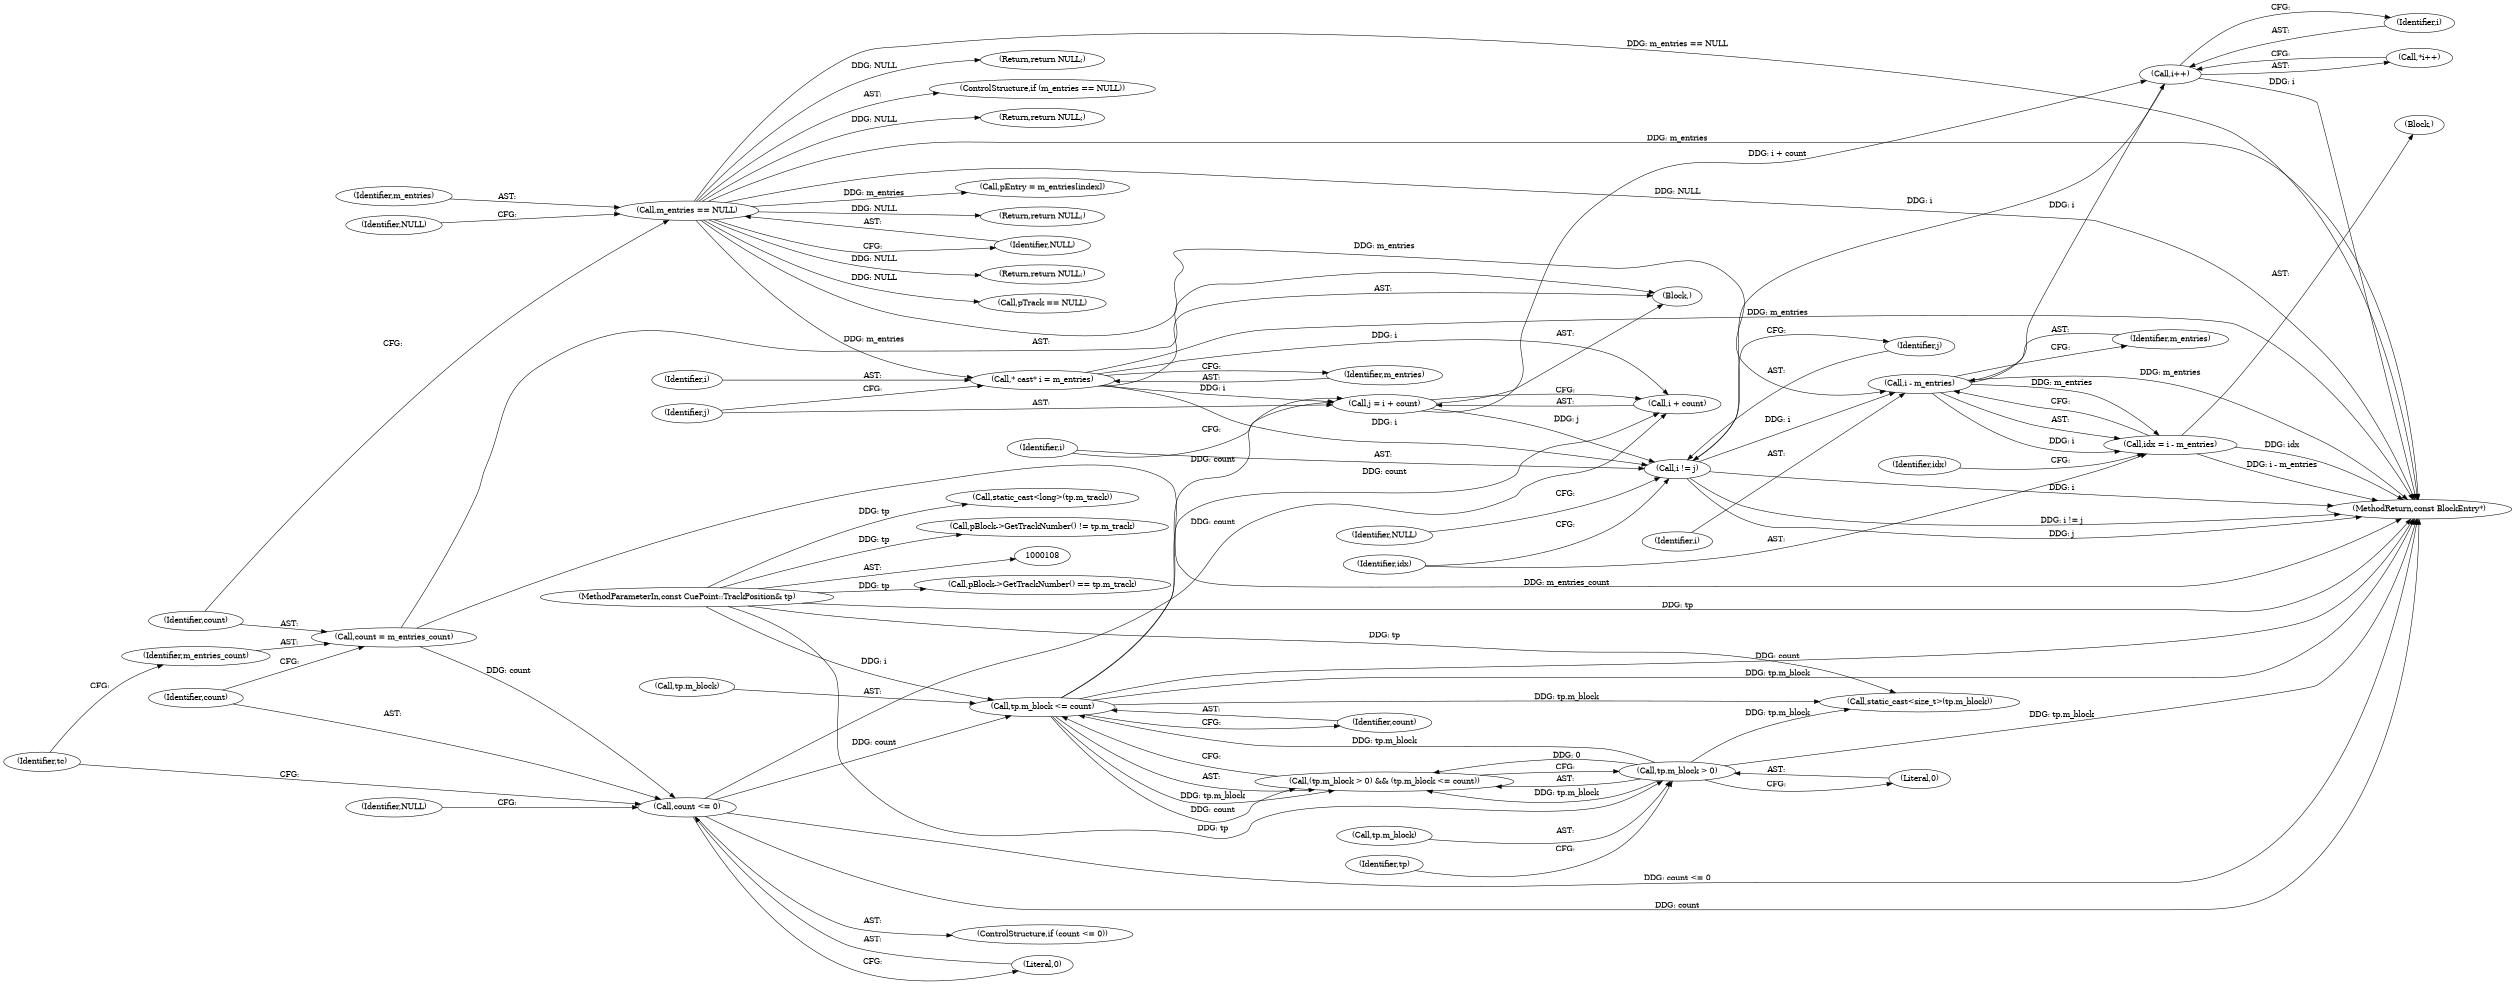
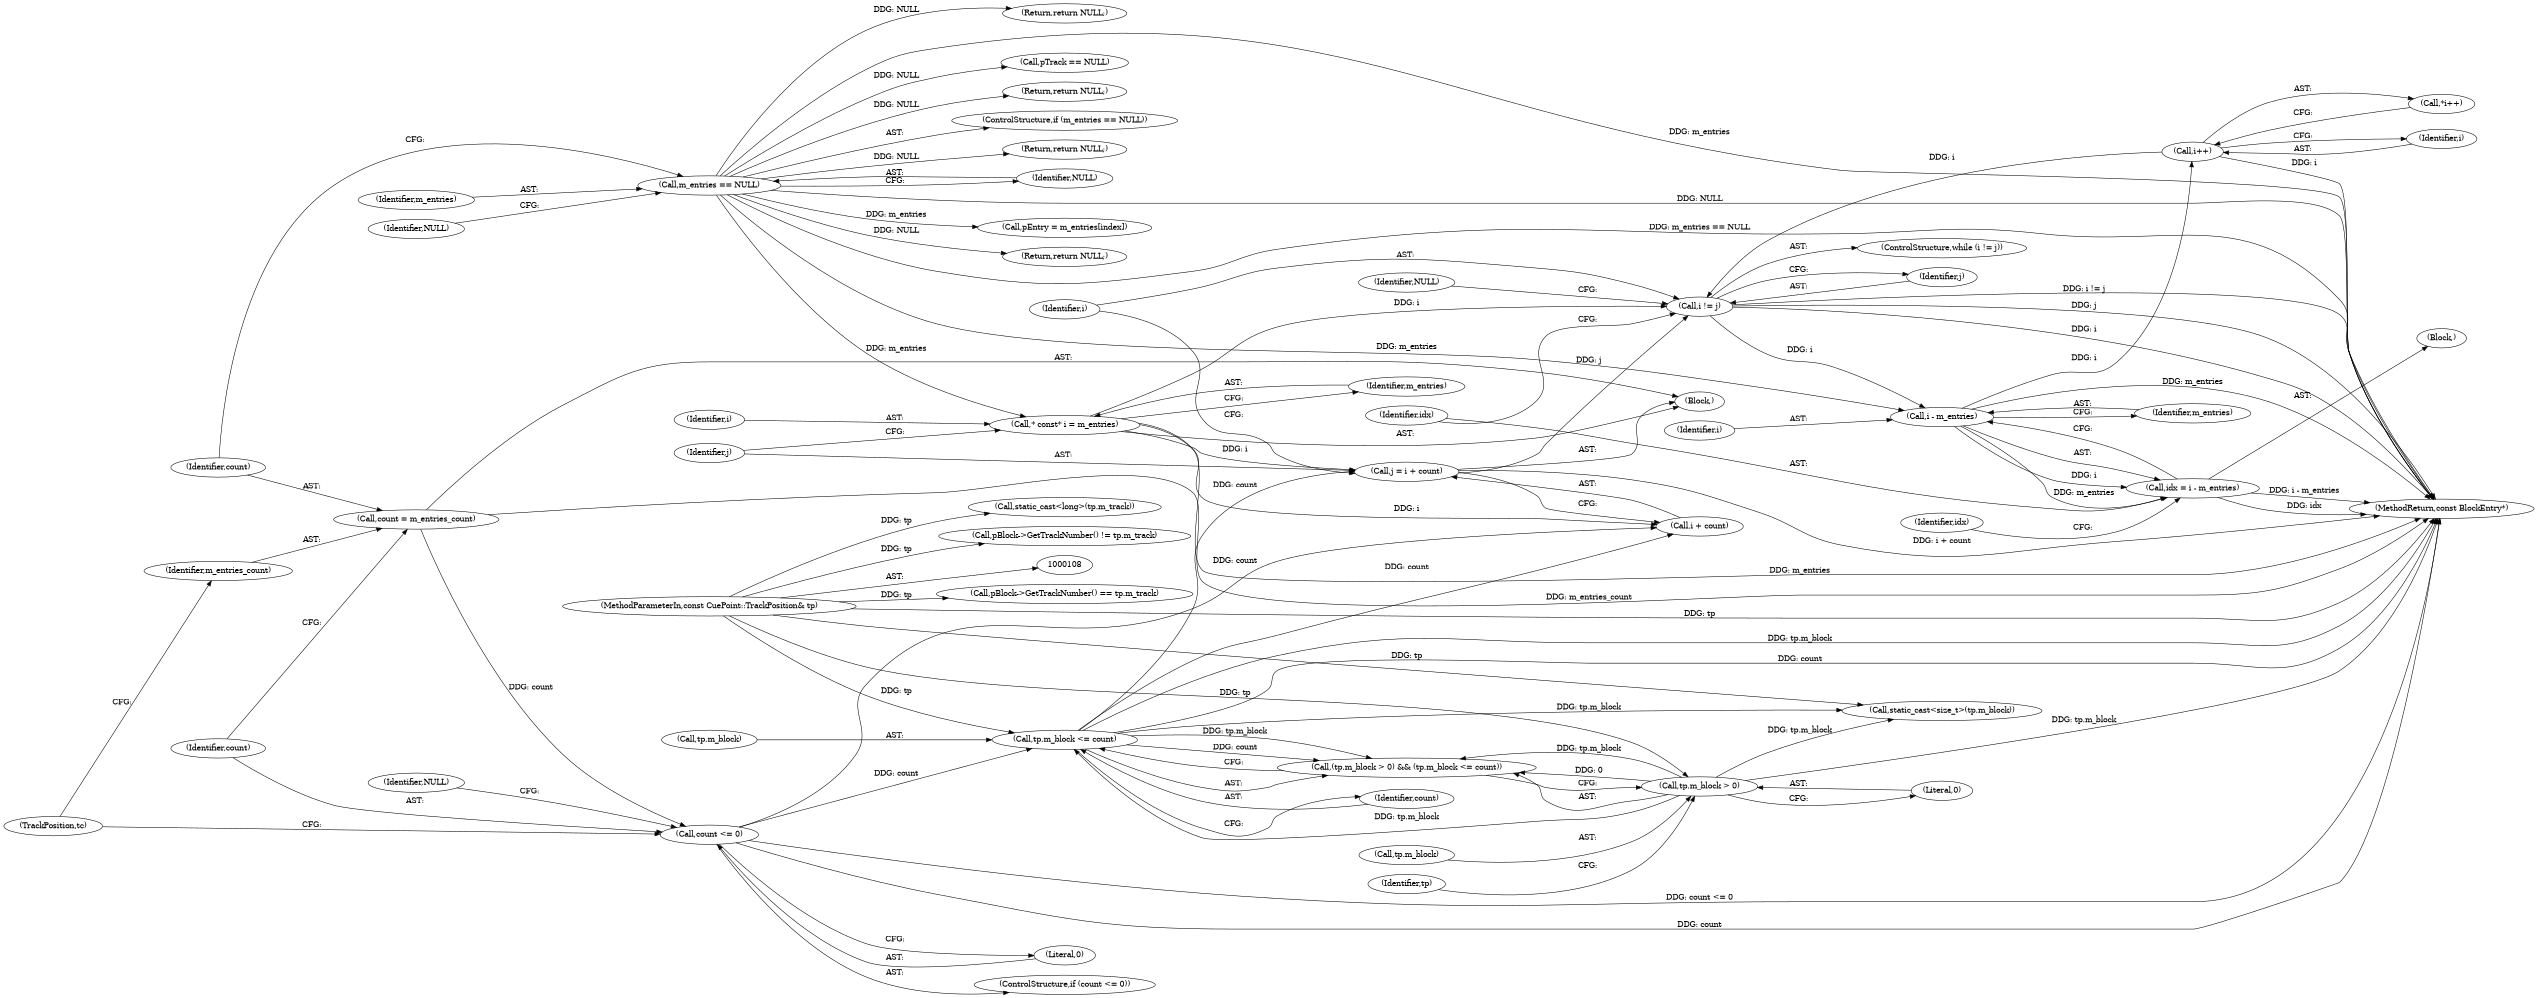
edge "(Call,j = i + count)" -> "(Call,i++)": now "(Call,j = i + count)" -> "(MethodReturn,const BlockEntry*)"
node "(ControlStructure,while (i != j))": added
node "(Call,* cast* i = m_entries)": label "(Call,* cast* i = m_entries)" -> "(Call,* const* i = m_entries)"
edge "(MethodParameterIn,const CuePoint::TrackPosition& tp)" -> "(Call,tp.m_block <= count)": label "DDG: i" -> "DDG: tp"
node "(Identifier,tc)": label "(Identifier,tc)" -> "(TrackPosition,tc)"
